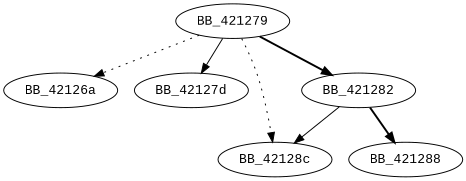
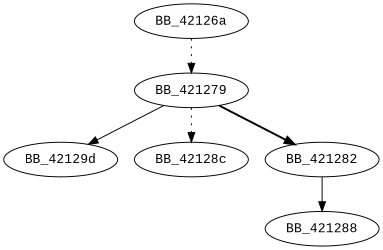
edge "BB_421279" -> "BB_42126a": reversed
node "BB_42127d": label "BB_42127d" -> "BB_42129d"
edge "BB_421282" -> "BB_421288": style bold -> solid
edge "BB_421282" -> "BB_42128c": removed
